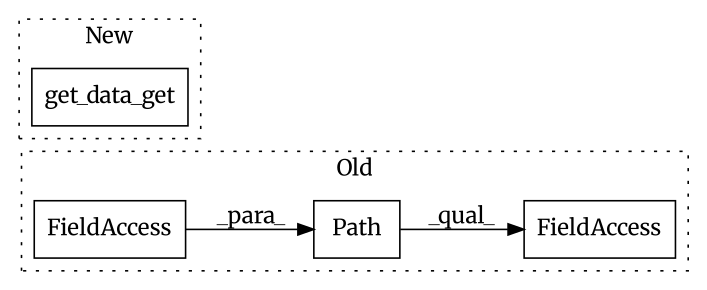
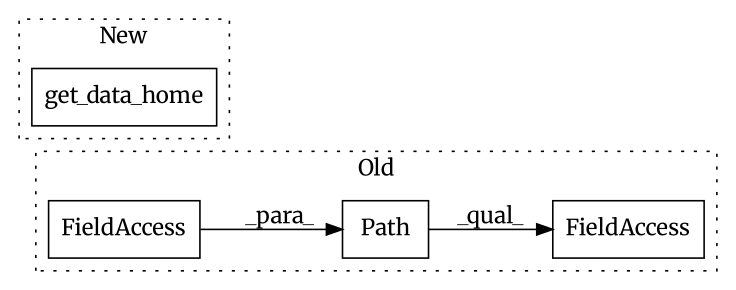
node "get_data_get": label "get_data_get" -> "get_data_home"
